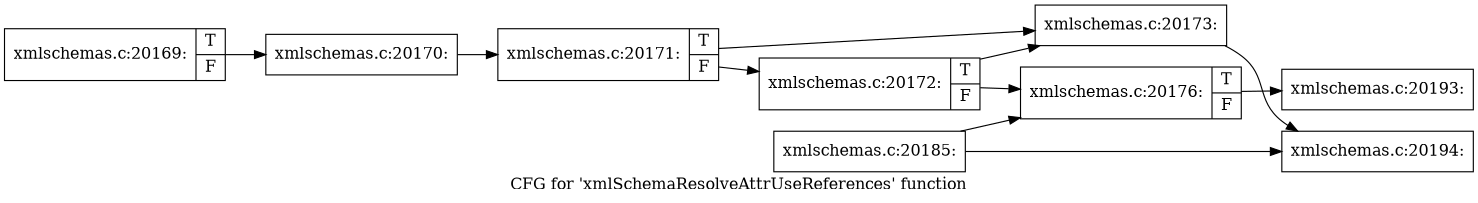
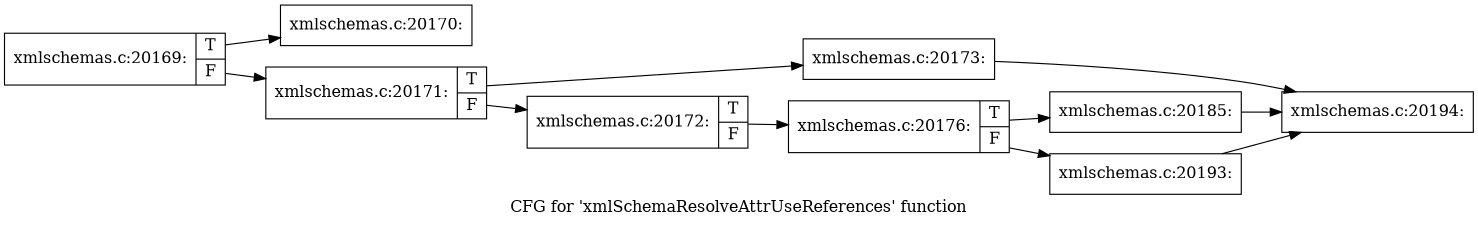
edge "xmlschemas.c:20172:" -> "xmlschemas.c:20173:": removed
edge "xmlschemas.c:20170:" -> "xmlschemas.c:20171:": now "xmlschemas.c:20169:" -> "xmlschemas.c:20171:"
edge "xmlschemas.c:20185:" -> "xmlschemas.c:20176:": reversed
edge "xmlschemas.c:20193:" -> "xmlschemas.c:20194:": added
